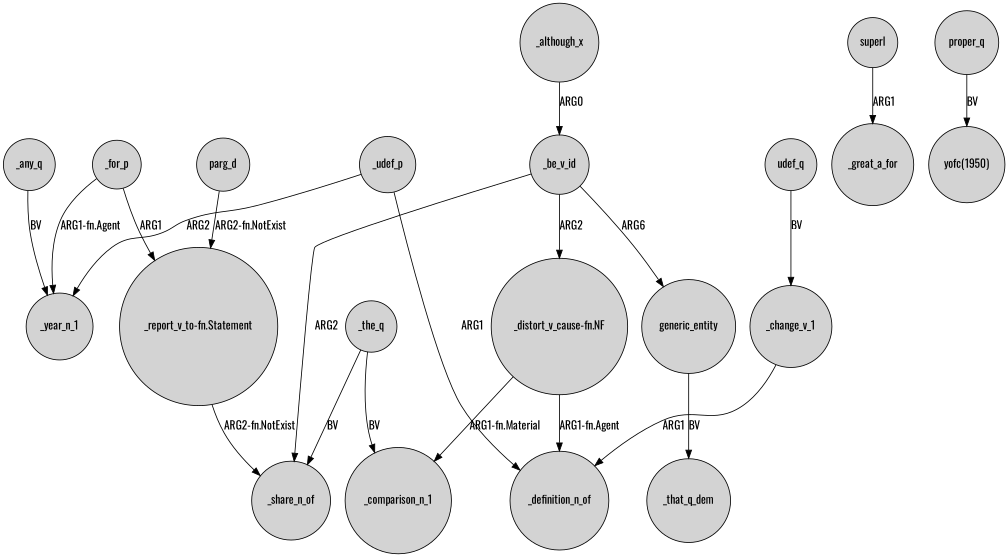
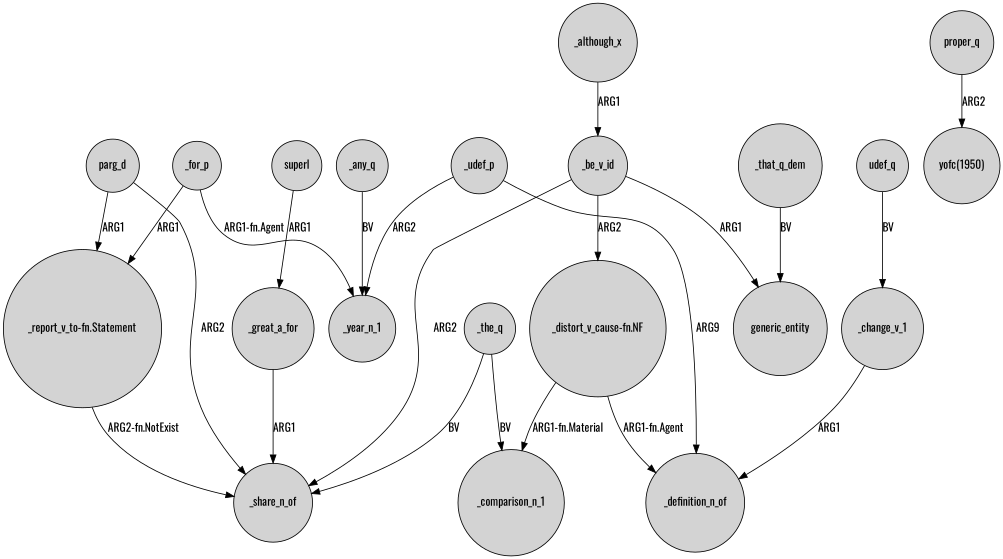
edge "_although_x" -> "_be_v_id": label "ARG0" -> "ARG1"
edge "proper_q" -> "yofc(1950)": label "BV" -> "ARG2"
edge "parg_d" -> "_report_v_to-fn.Statement": label "ARG2-fn.NotExist" -> "ARG1"
edge "_be_v_id" -> "generic_entity": label "ARG6" -> "ARG1"
edge "parg_d" -> "_share_n_of": added, label "ARG2"
edge "_udef_p" -> "_definition_n_of": label "ARG1" -> "ARG9"
edge "generic_entity" -> "_that_q_dem": reversed
edge "_great_a_for" -> "_share_n_of": added, label "ARG1"
